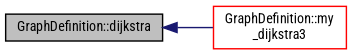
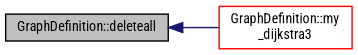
node "GraphDefinition::dijkstra": label "GraphDefinition::dijkstra" -> "GraphDefinition::deleteall"
